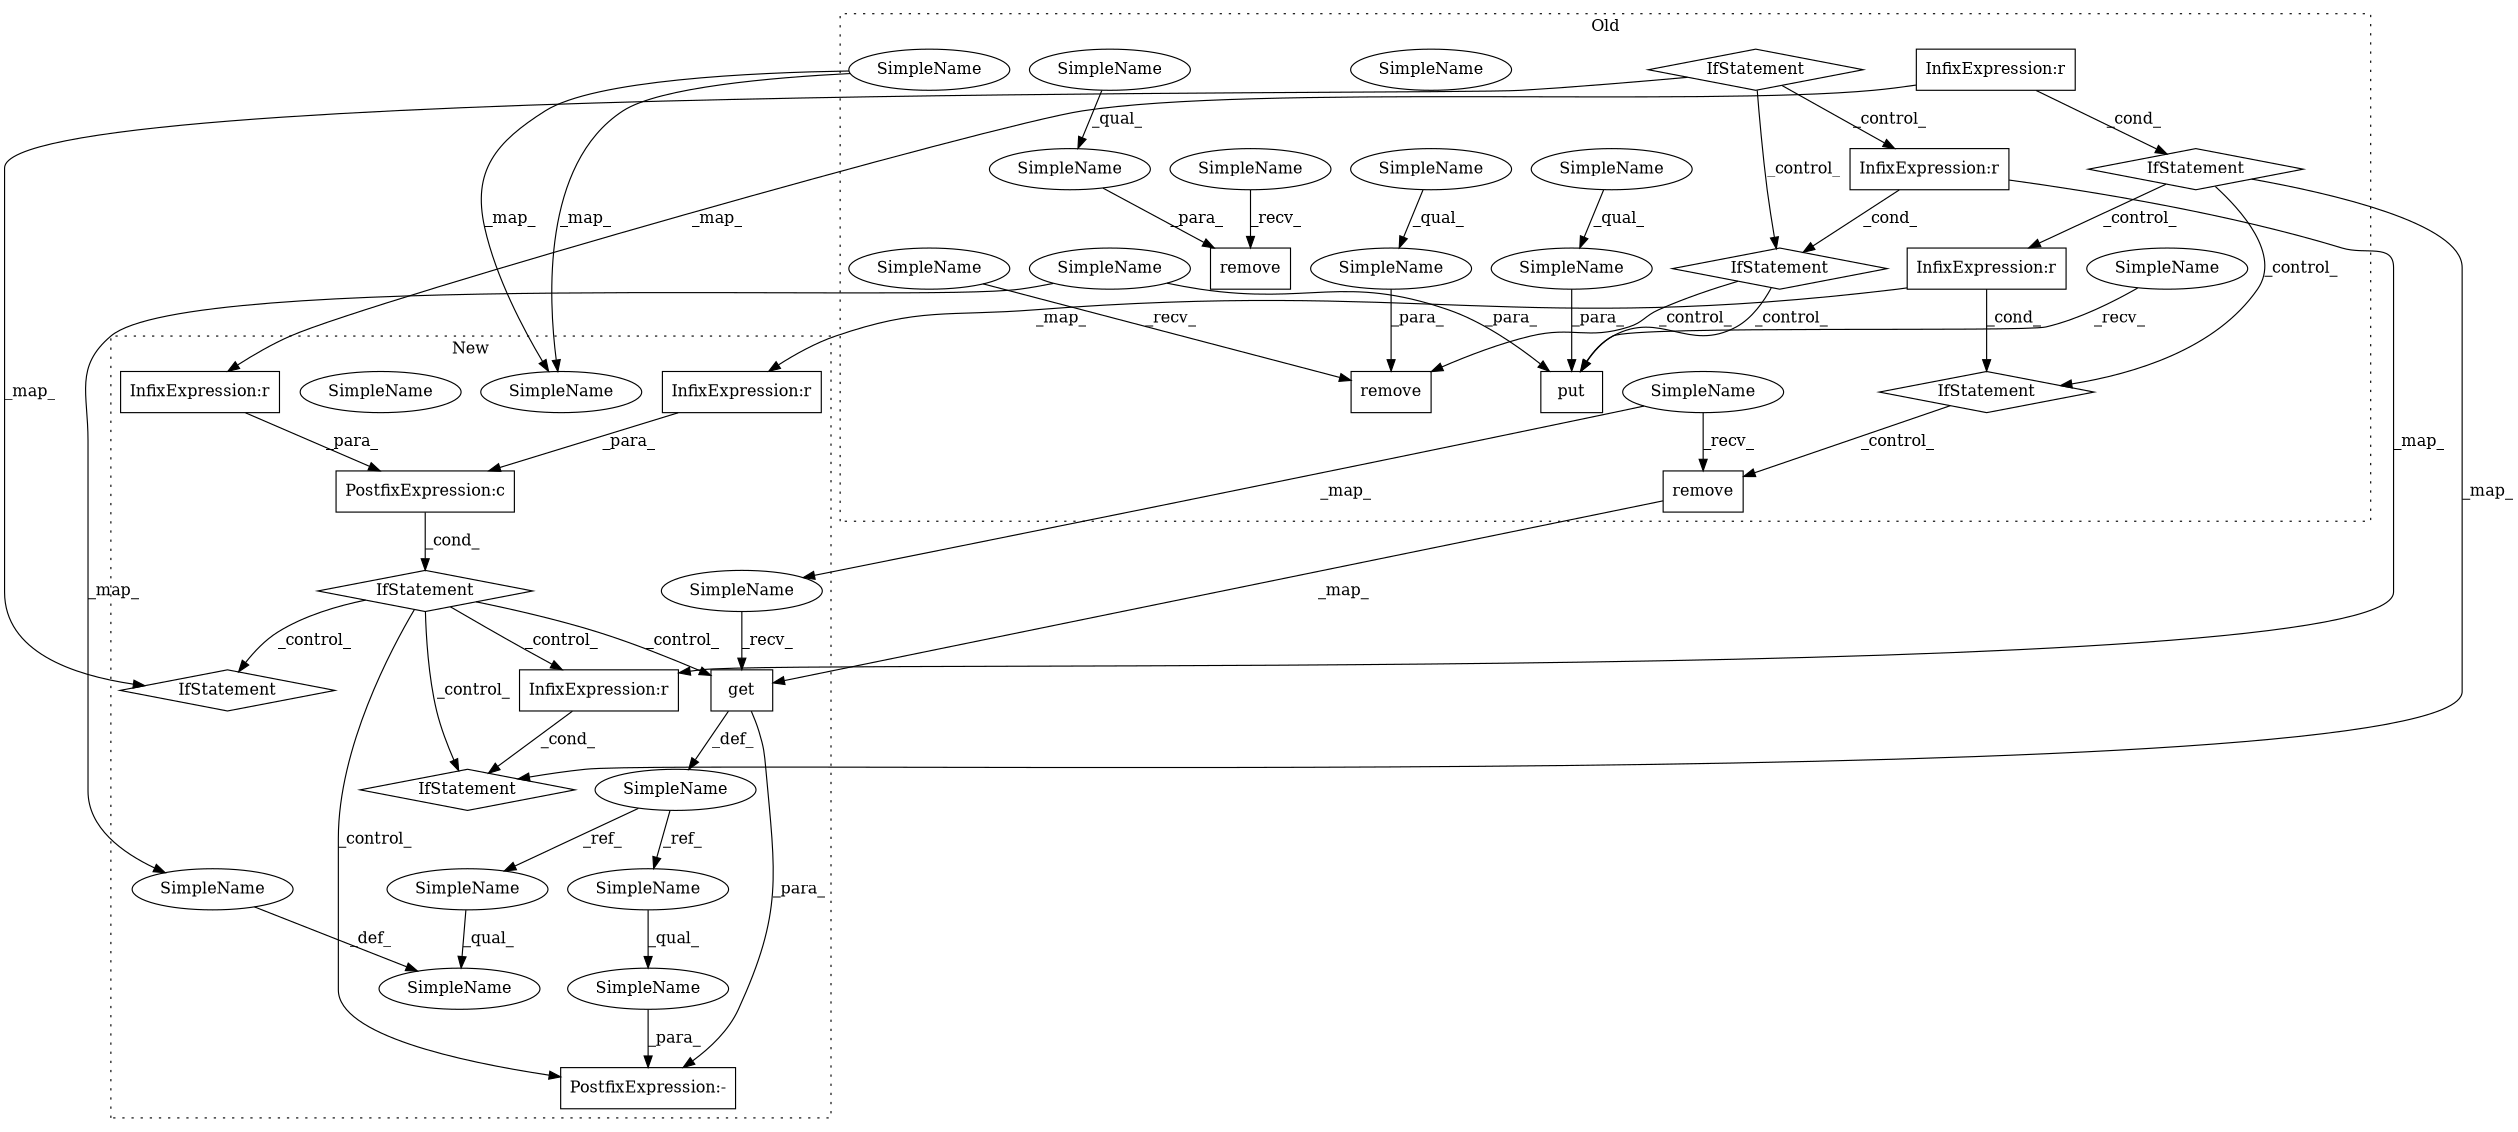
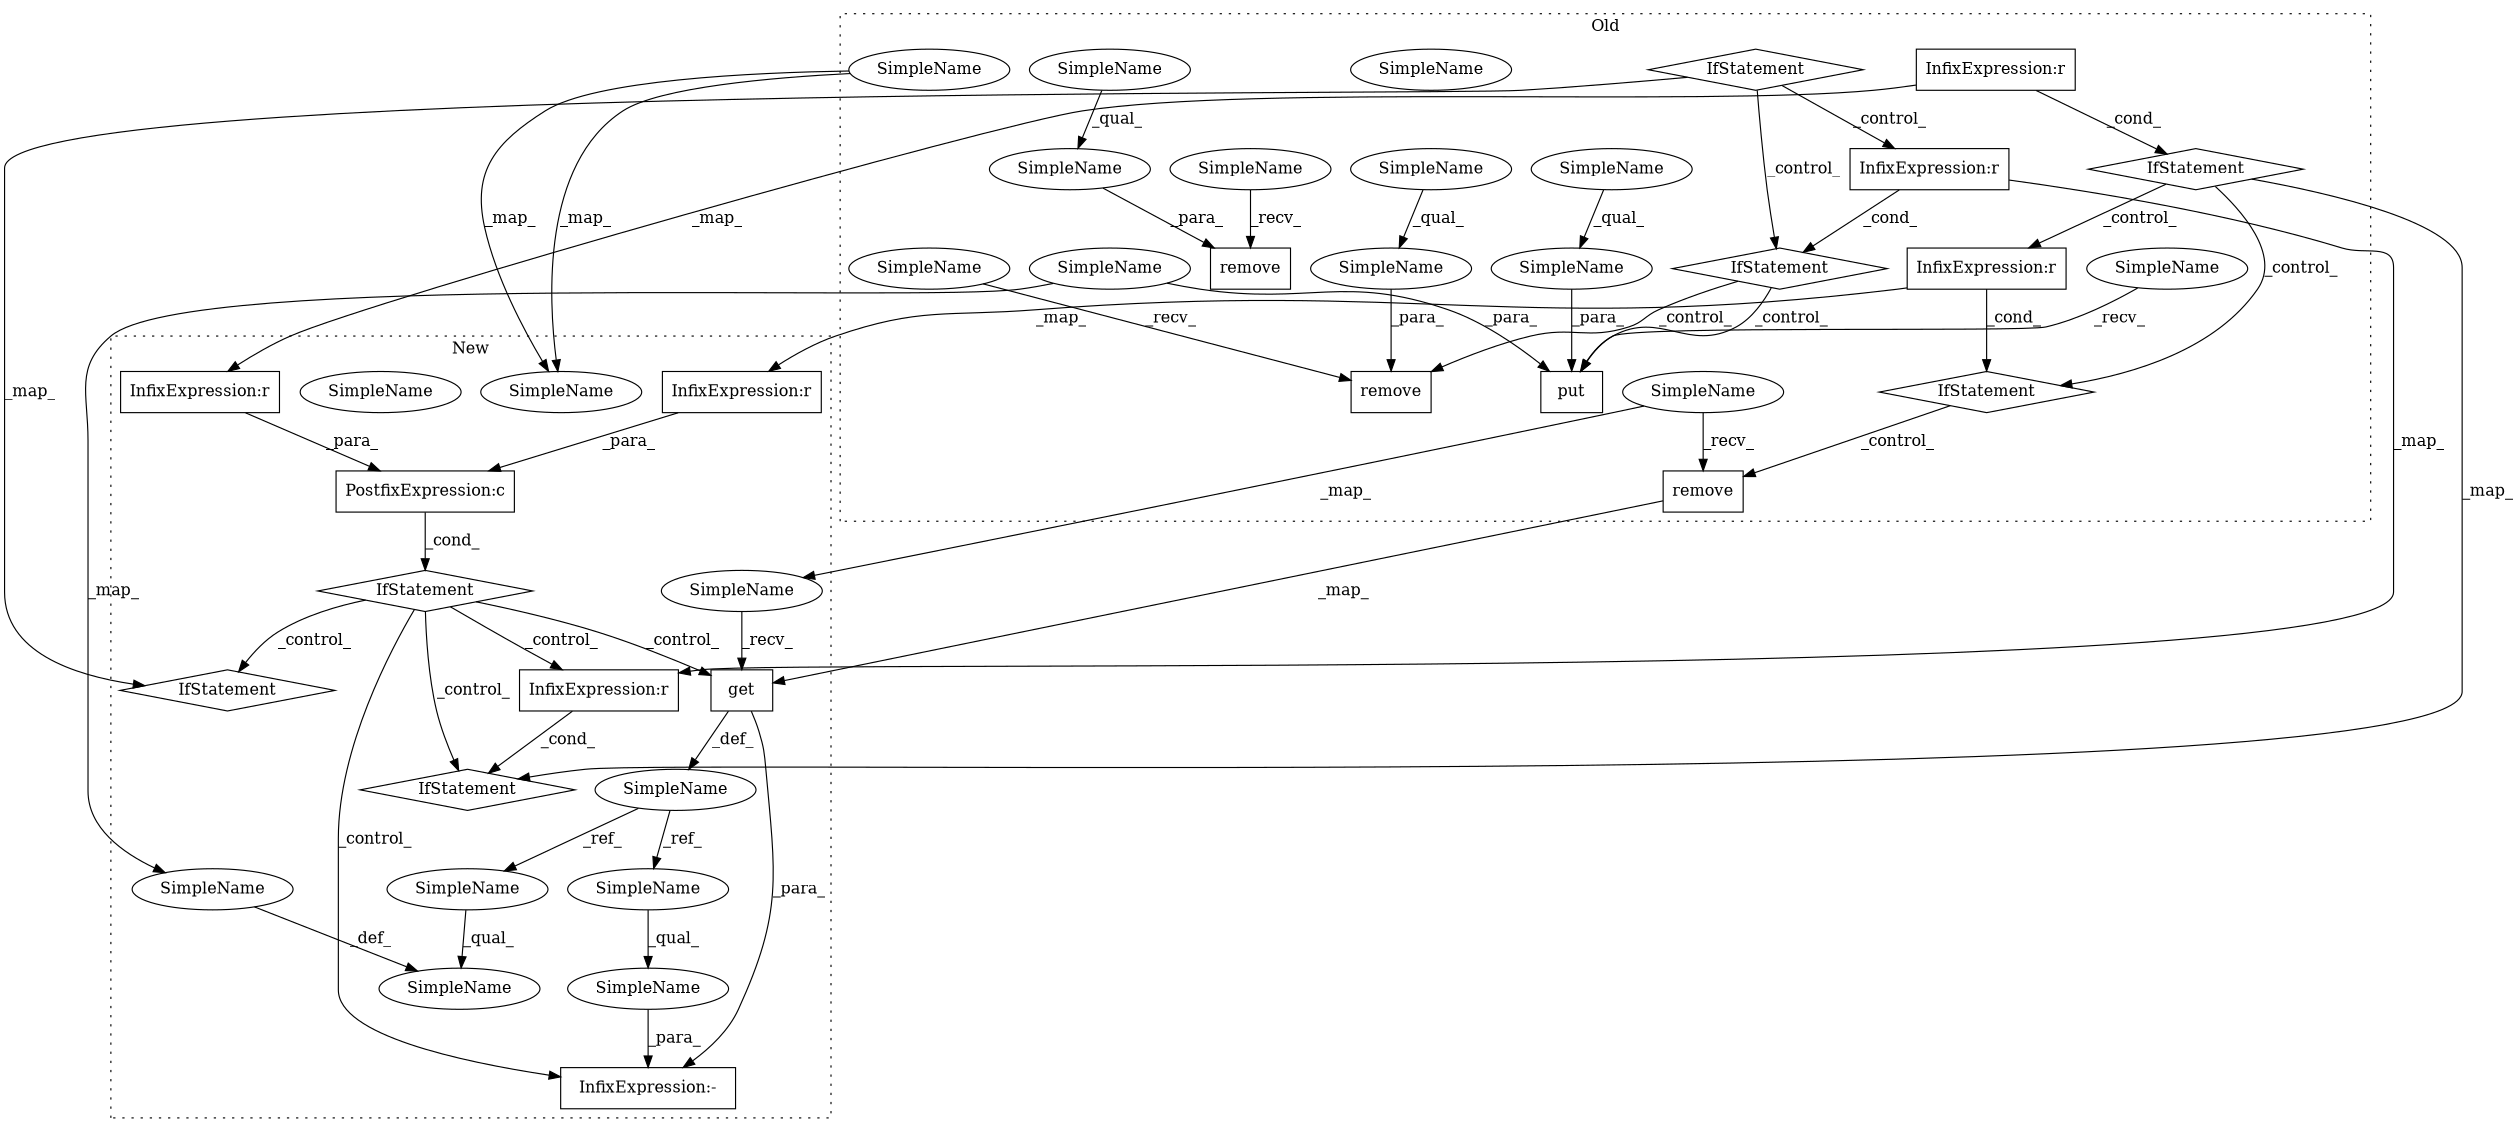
node "PostfixExpression:-": label "PostfixExpression:-" -> "InfixExpression:-"
